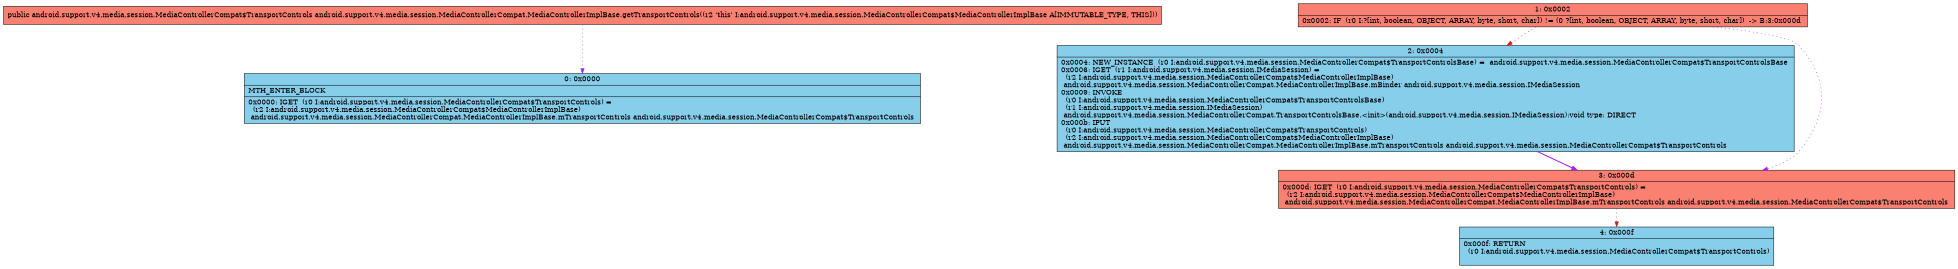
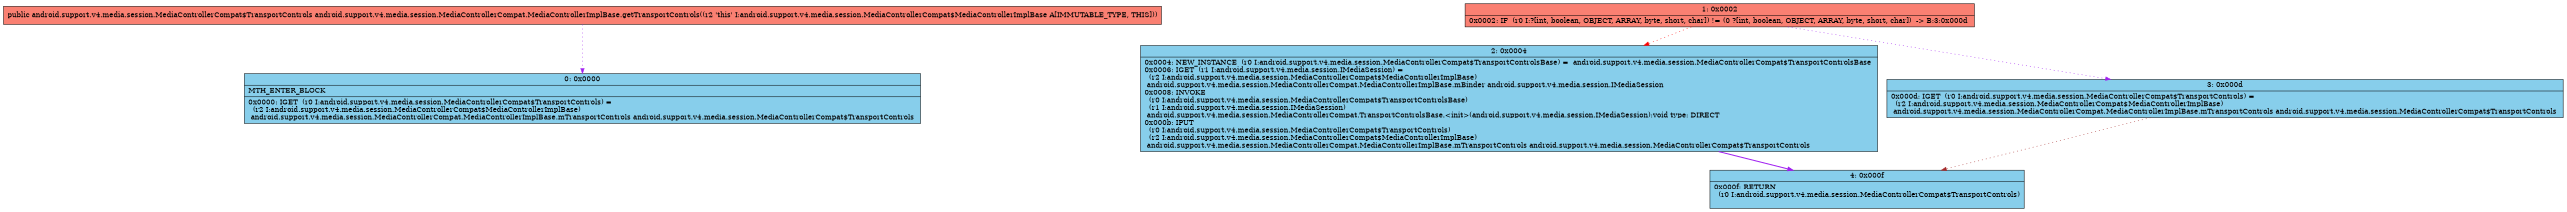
node "2: 0x0004": text "0x0009: INVOKE" -> "0x0008: INVOKE"
edge "2: 0x0004" -> "3: 0x000d": now "2: 0x0004" -> "4: 0x000f"
node "3: 0x000d": fillcolor salmon -> skyblue
